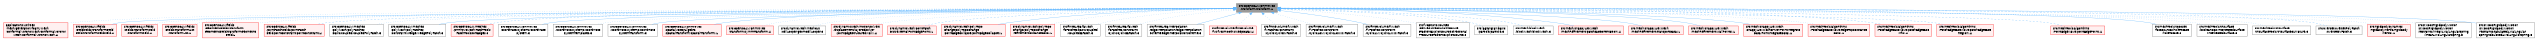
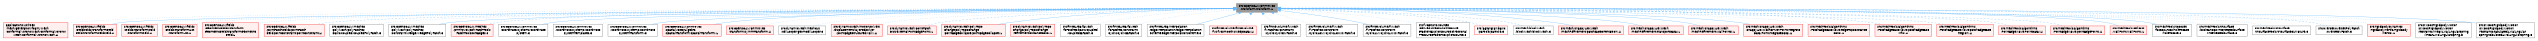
node "src/lagrangian/basic /particle/particle.C": color grey40 -> red
node "src/meshTools/algorithms /PointEdgeWave/PointDataI.H": added
node "src/meshTools/cellDist /wallPoint/wallPointI.H": added
